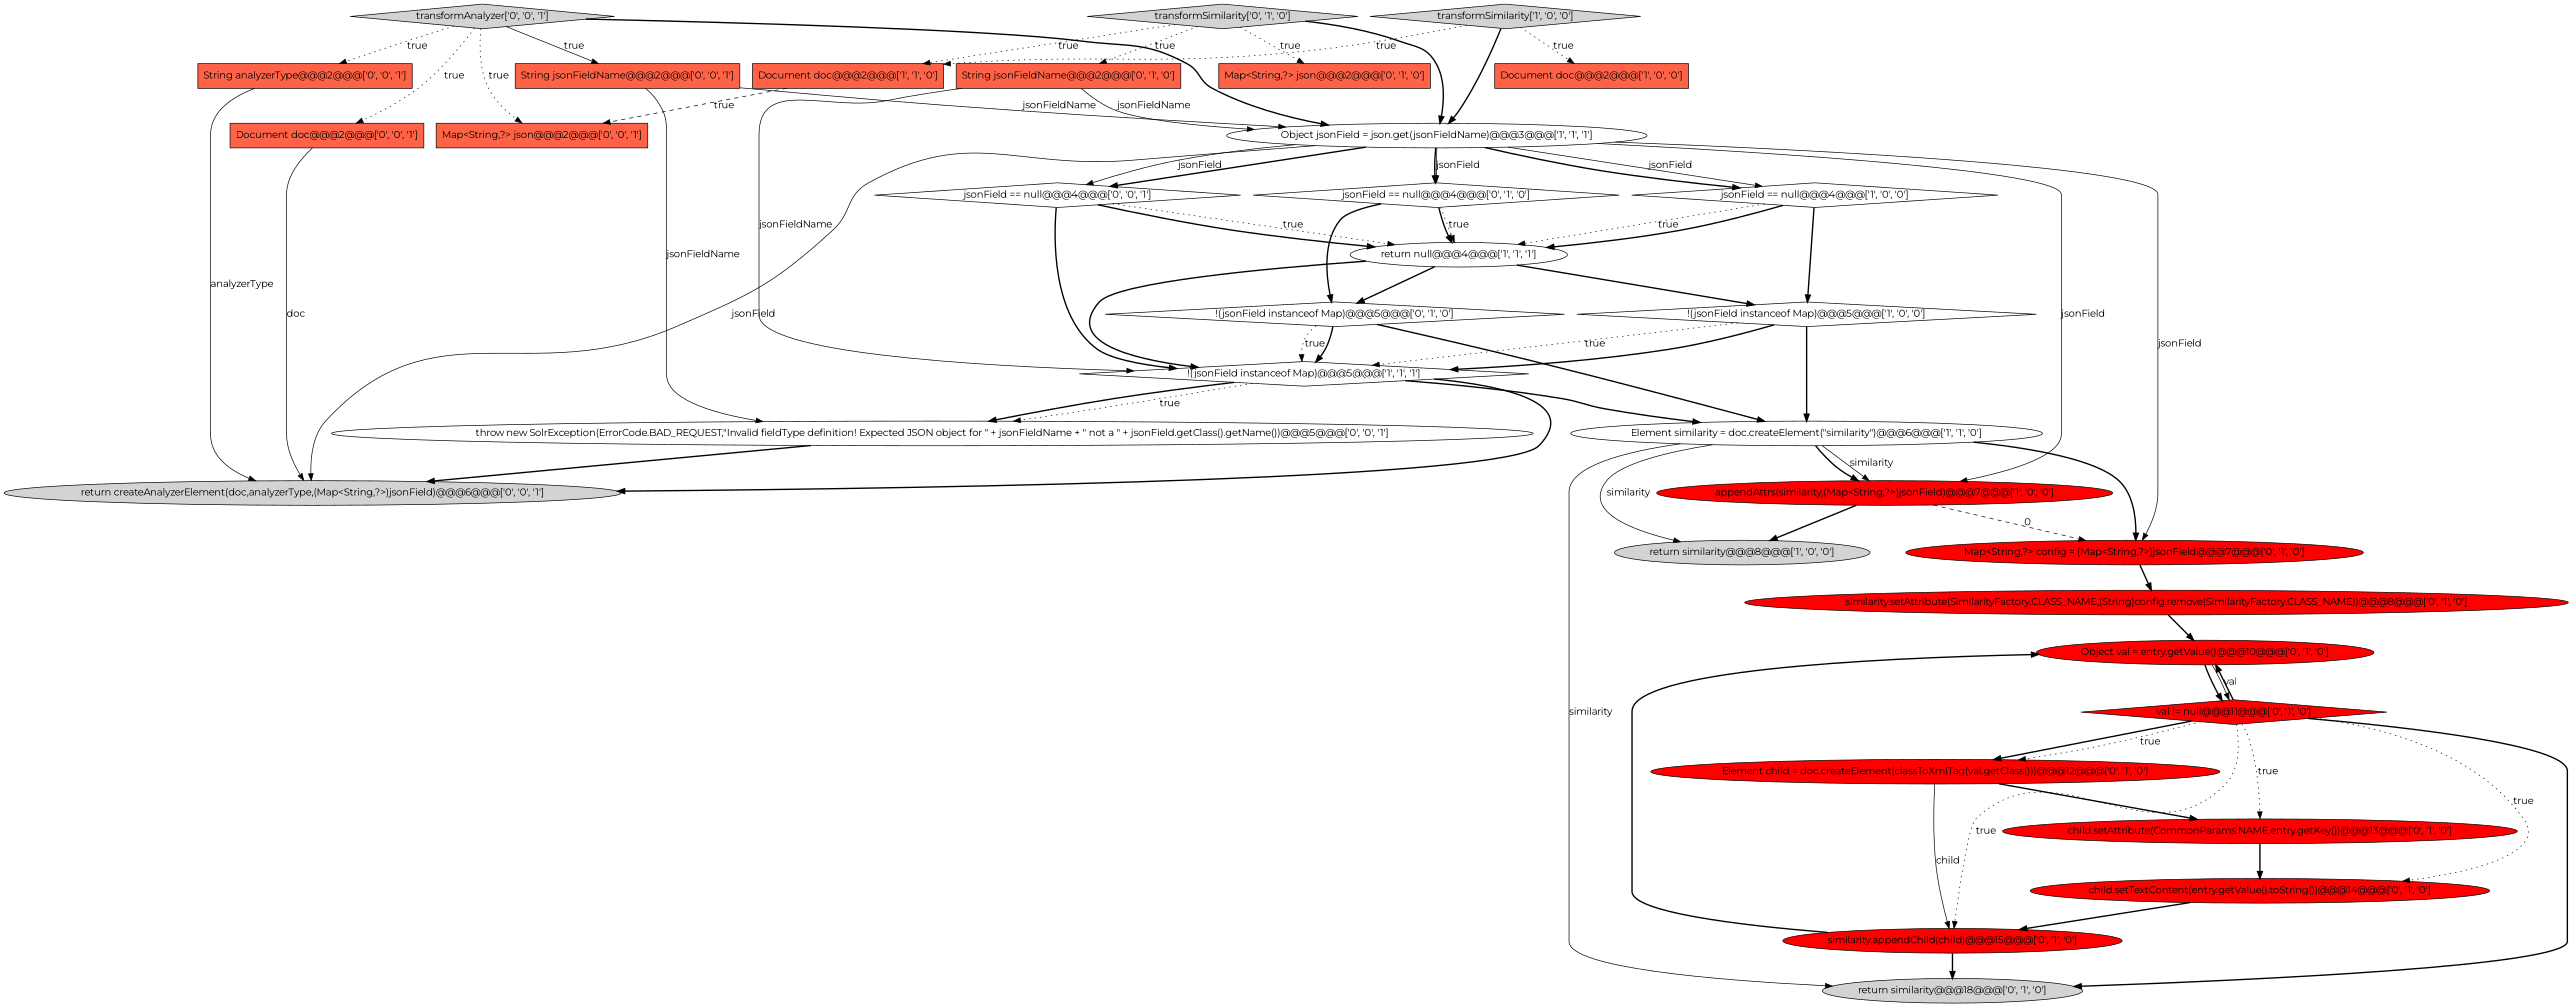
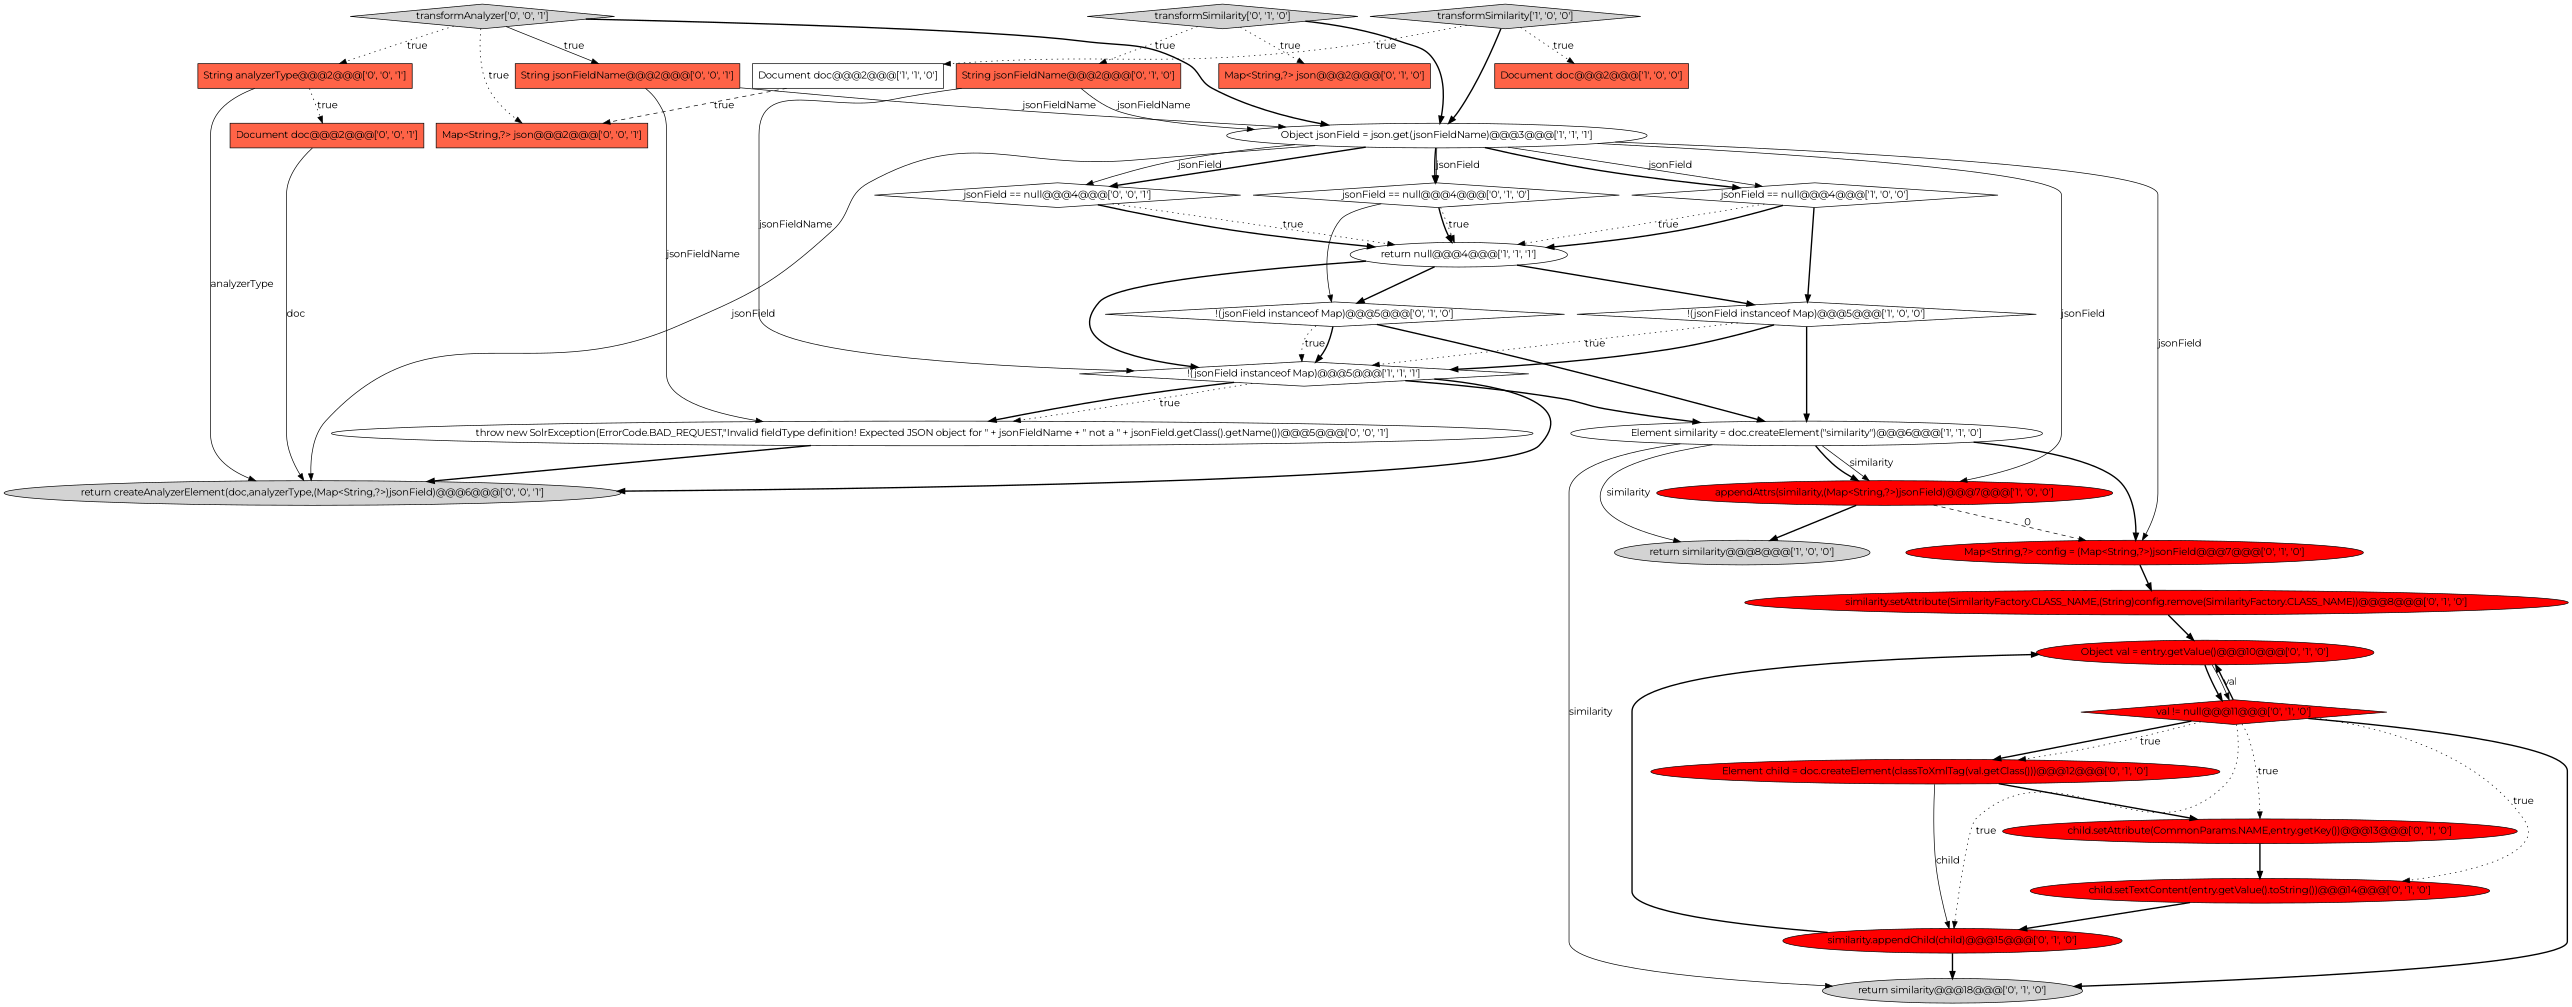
edge "transformSimilarity['0', '1', '0']" -> "Document doc@@@2@@@['1', '1', '0']": removed, label "true"
node "Document doc@@@2@@@['1', '1', '0']": fillcolor tomato -> white
edge "transformAnalyzer['0', '0', '1']" -> "Document doc@@@2@@@['0', '0', '1']": now "String analyzerType@@@2@@@['0', '0', '1']" -> "Document doc@@@2@@@['0', '0', '1']"
edge "jsonField == null@@@4@@@['0', '1', '0']" -> "!(jsonField instanceof Map)@@@5@@@['0', '1', '0']": style bold -> solid
edge "jsonField == null@@@4@@@['0', '0', '1']" -> "!(jsonField instanceof Map)@@@5@@@['1', '1', '1']": removed
